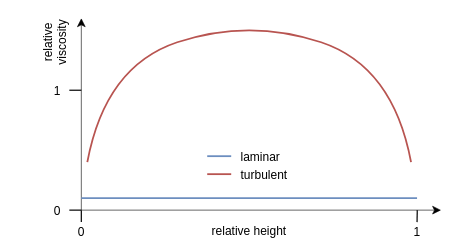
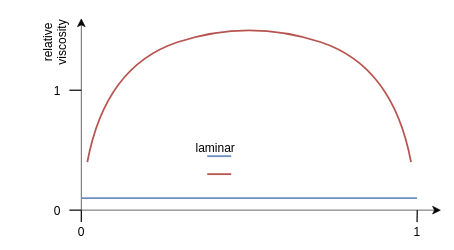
node "laminar": moved (266, 156) -> (221, 147)
node "turbulent": removed
node "relative height": removed
